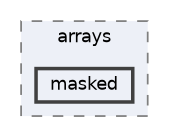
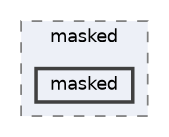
cluster "arrays": label "arrays" -> "masked"
